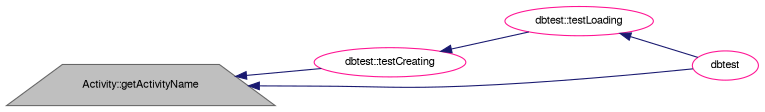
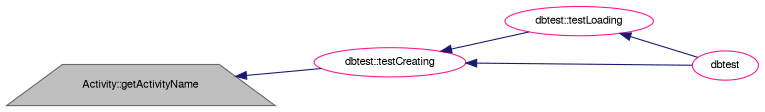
edge "dbtest" -> "Activity::getActivityName": now "dbtest" -> "dbtest::testCreating"
